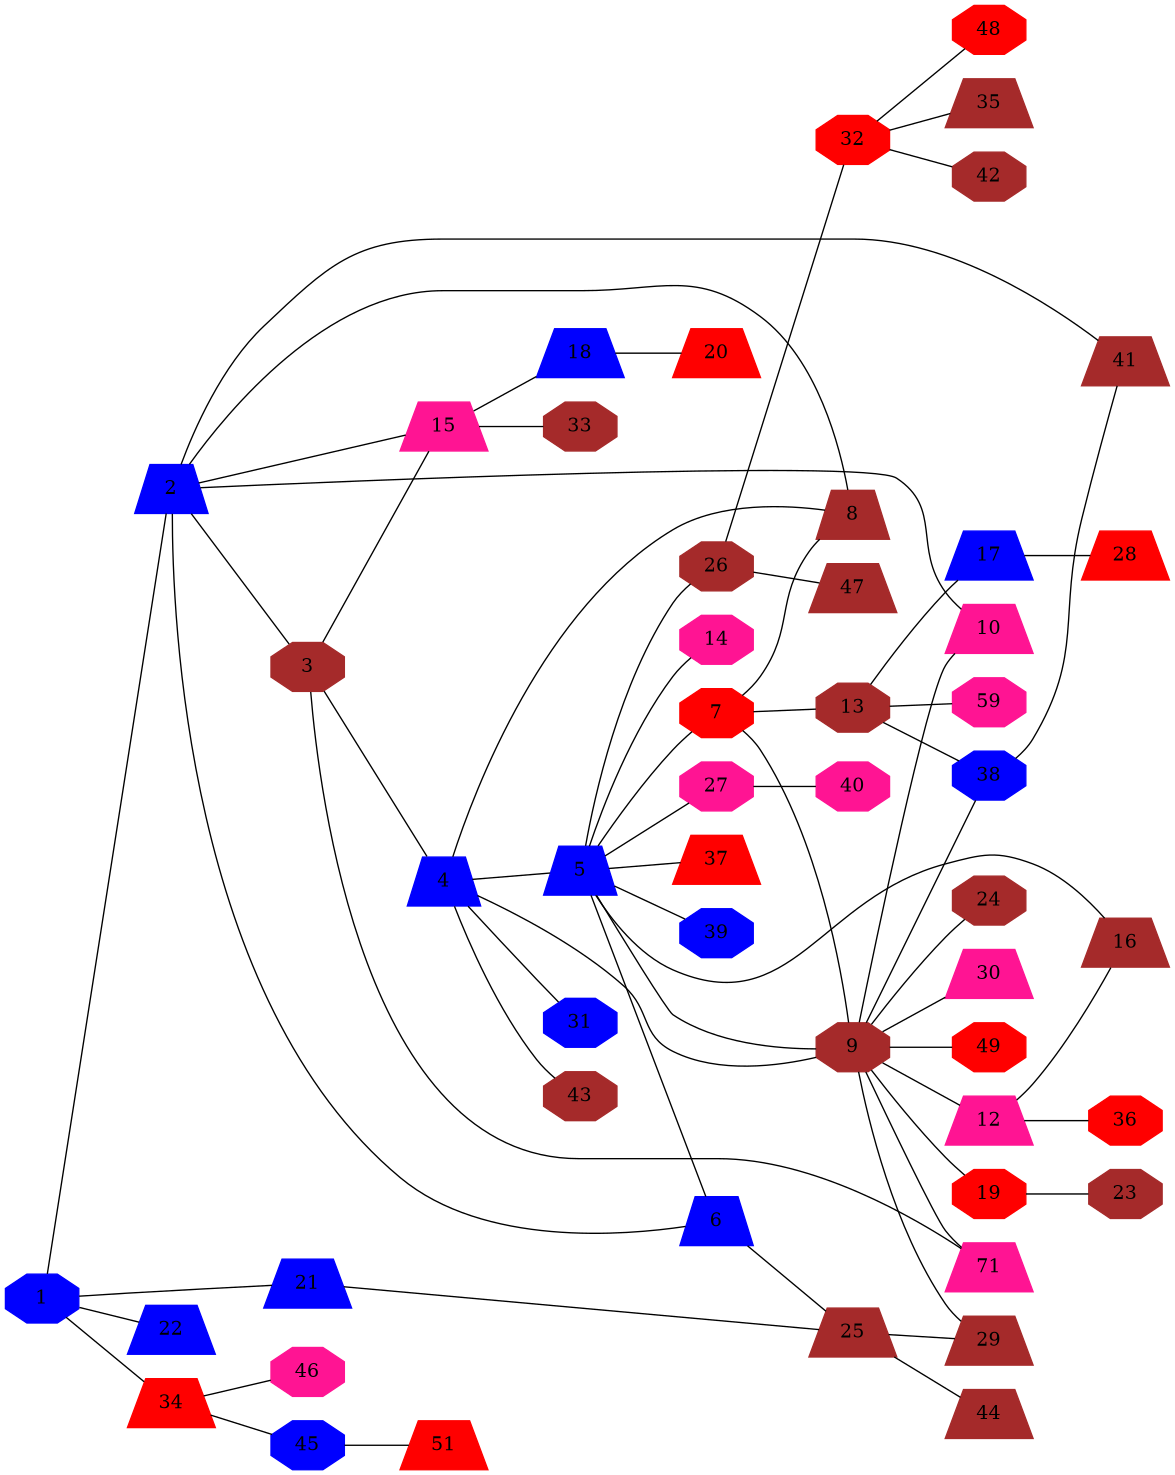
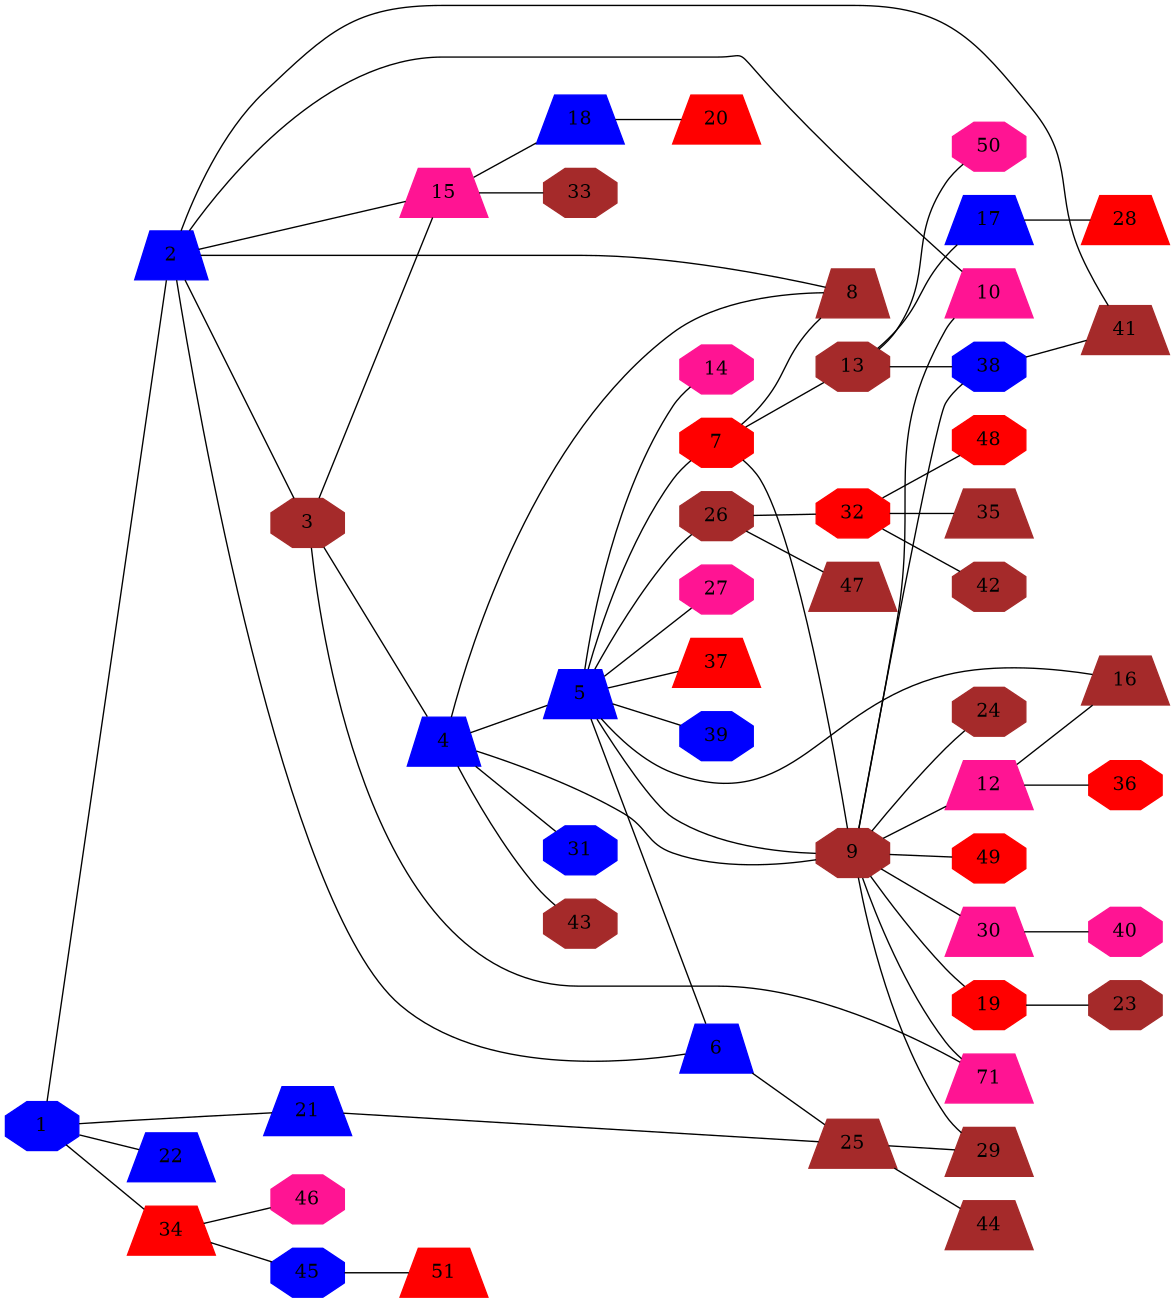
node "59": label "59" -> "50"
edge "27" -- "40": now "30" -- "40"
